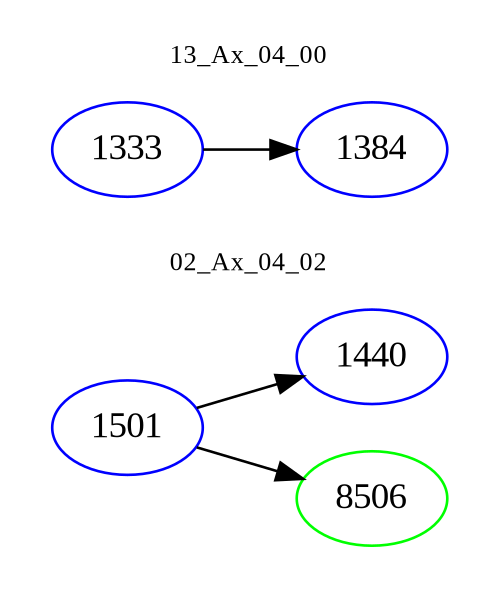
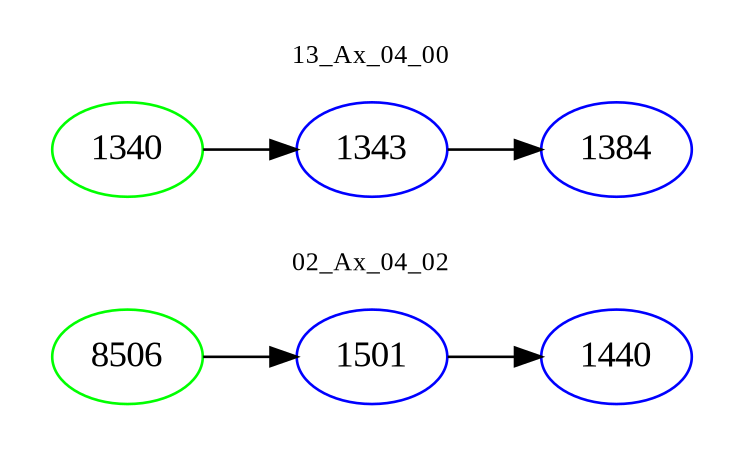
node "1333": label "1333" -> "1343"
node "1340": added
edge "1501" -> "8506": reversed
